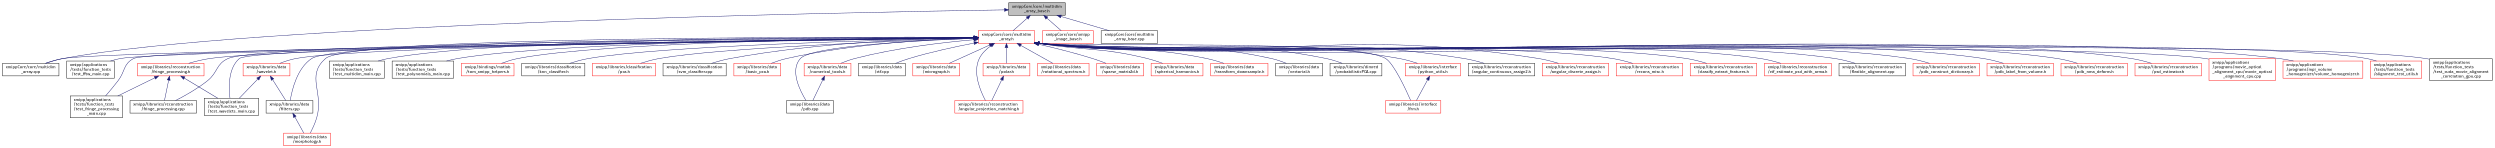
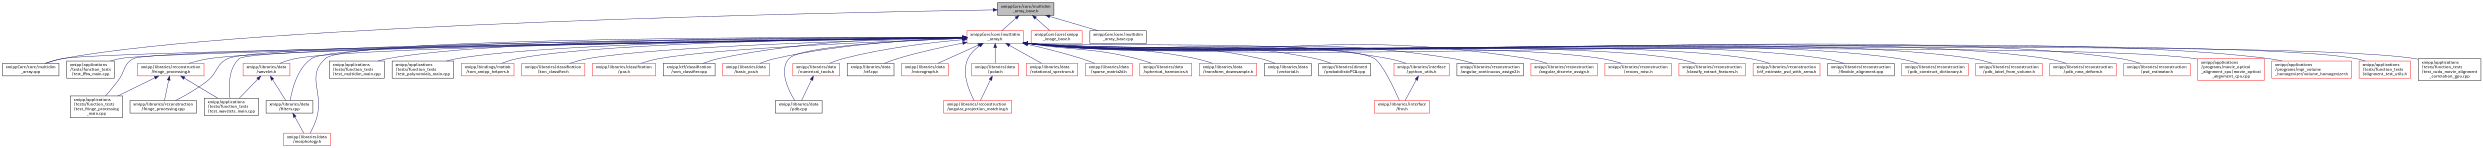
node "xmipp/libraries/classification /knn_classifier.h": color black -> red
node "xmipp/libraries/classification /svm_classifier.cpp": label "xmipp/libraries/classification /svm_classifier.cpp" -> "xmipp/ctf/classification /svm_classifier.cpp"
